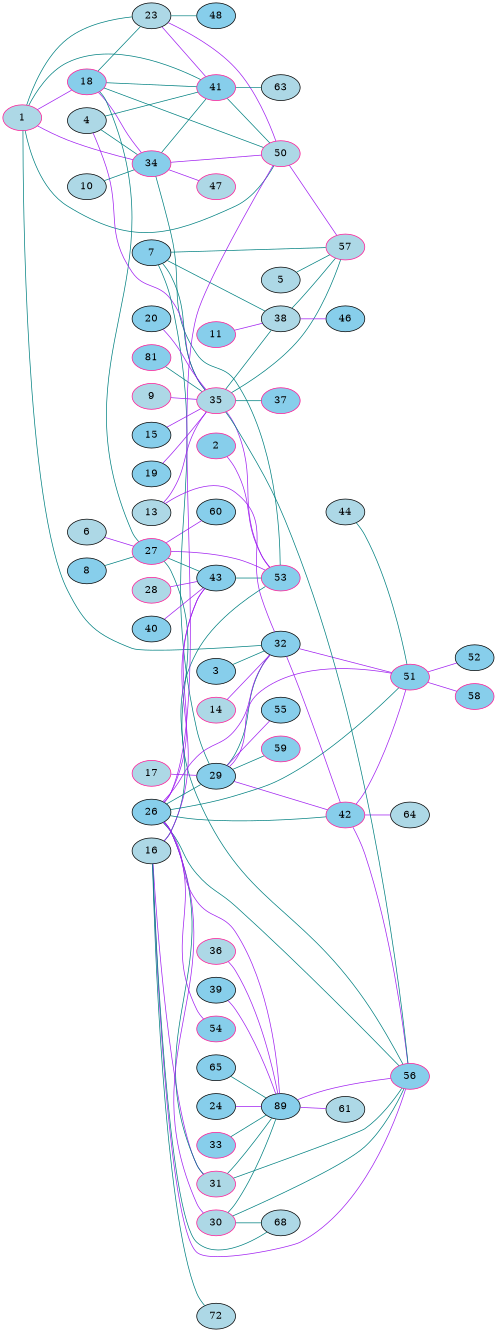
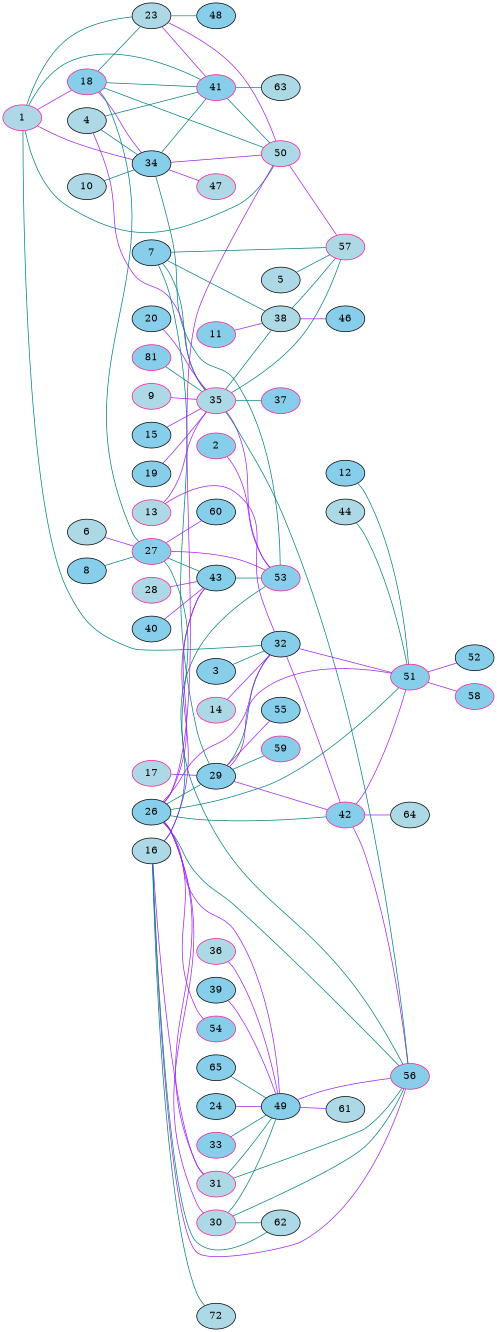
node "34": color deeppink -> black
node "12": added
node "13": color black -> deeppink
edge "26" -- "31": color teal -> purple
node "89": label "89" -> "49"
node "68": label "68" -> "62"
